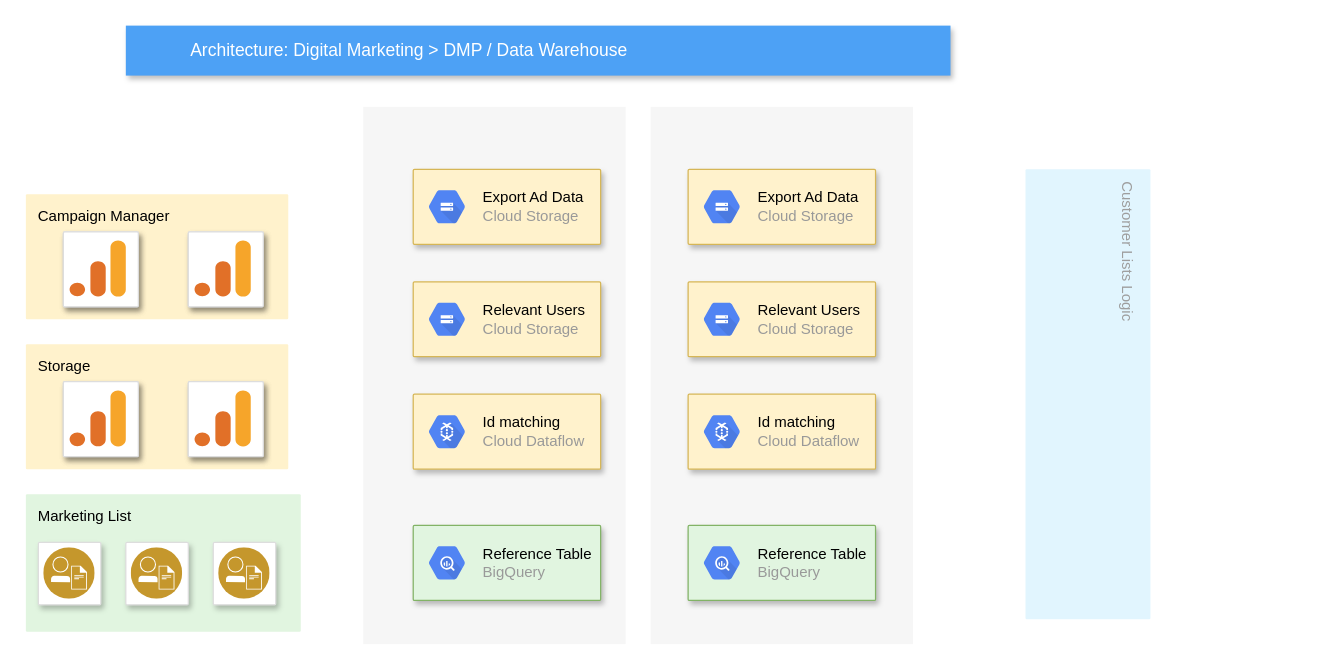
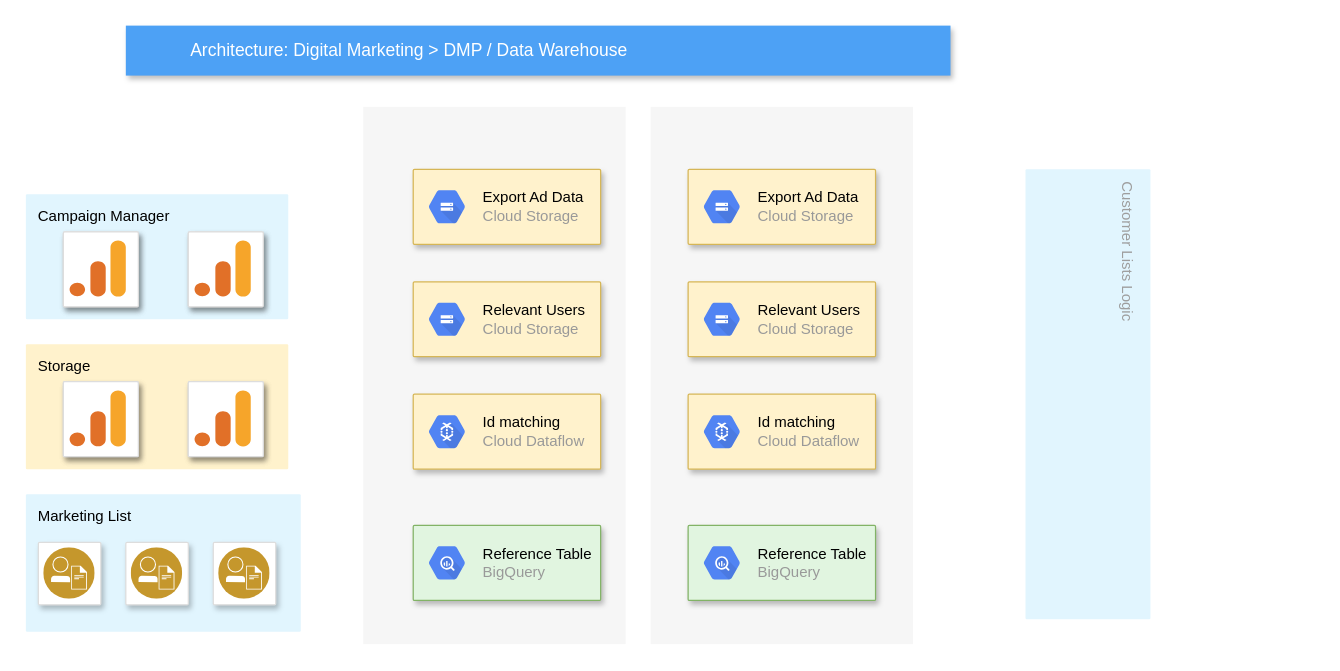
node "Campaign Manager": fillcolor #fff2cc -> #e1f5fe
node "Marketing List": fillcolor #e1f5e0 -> #e1f5fe
